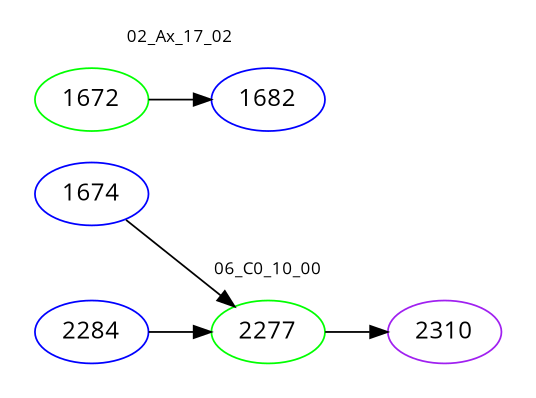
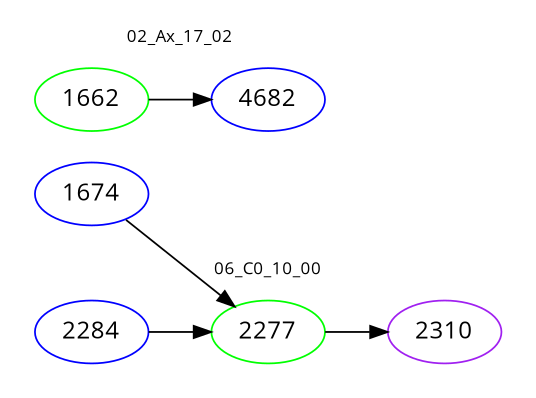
node "1672": label "1672" -> "1662"
node "1682": label "1682" -> "4682"
